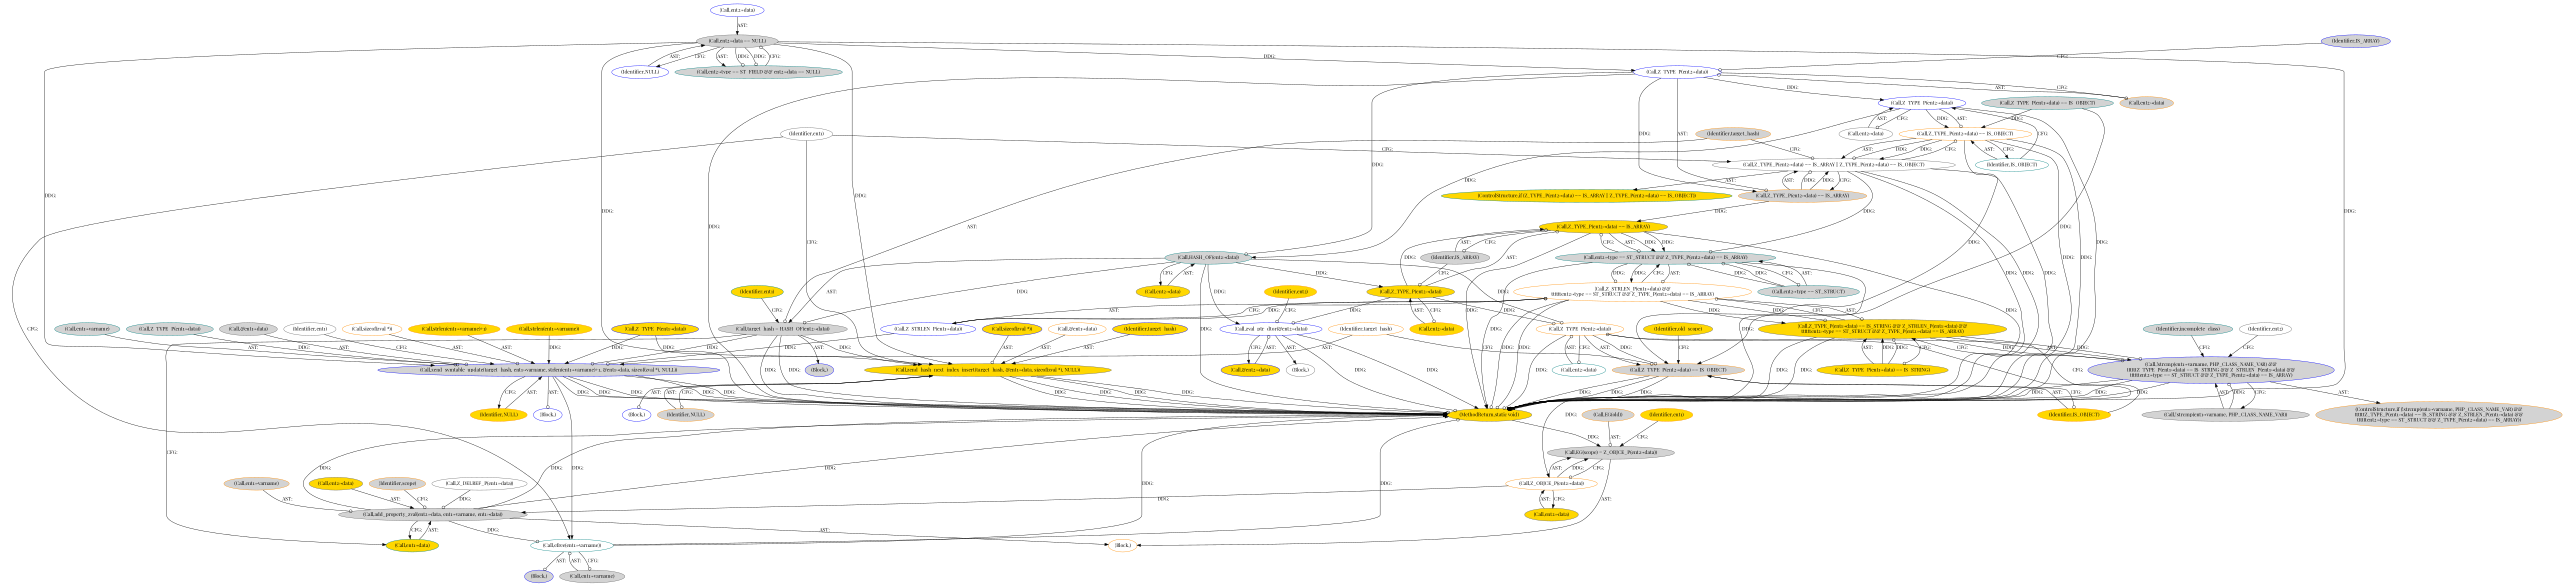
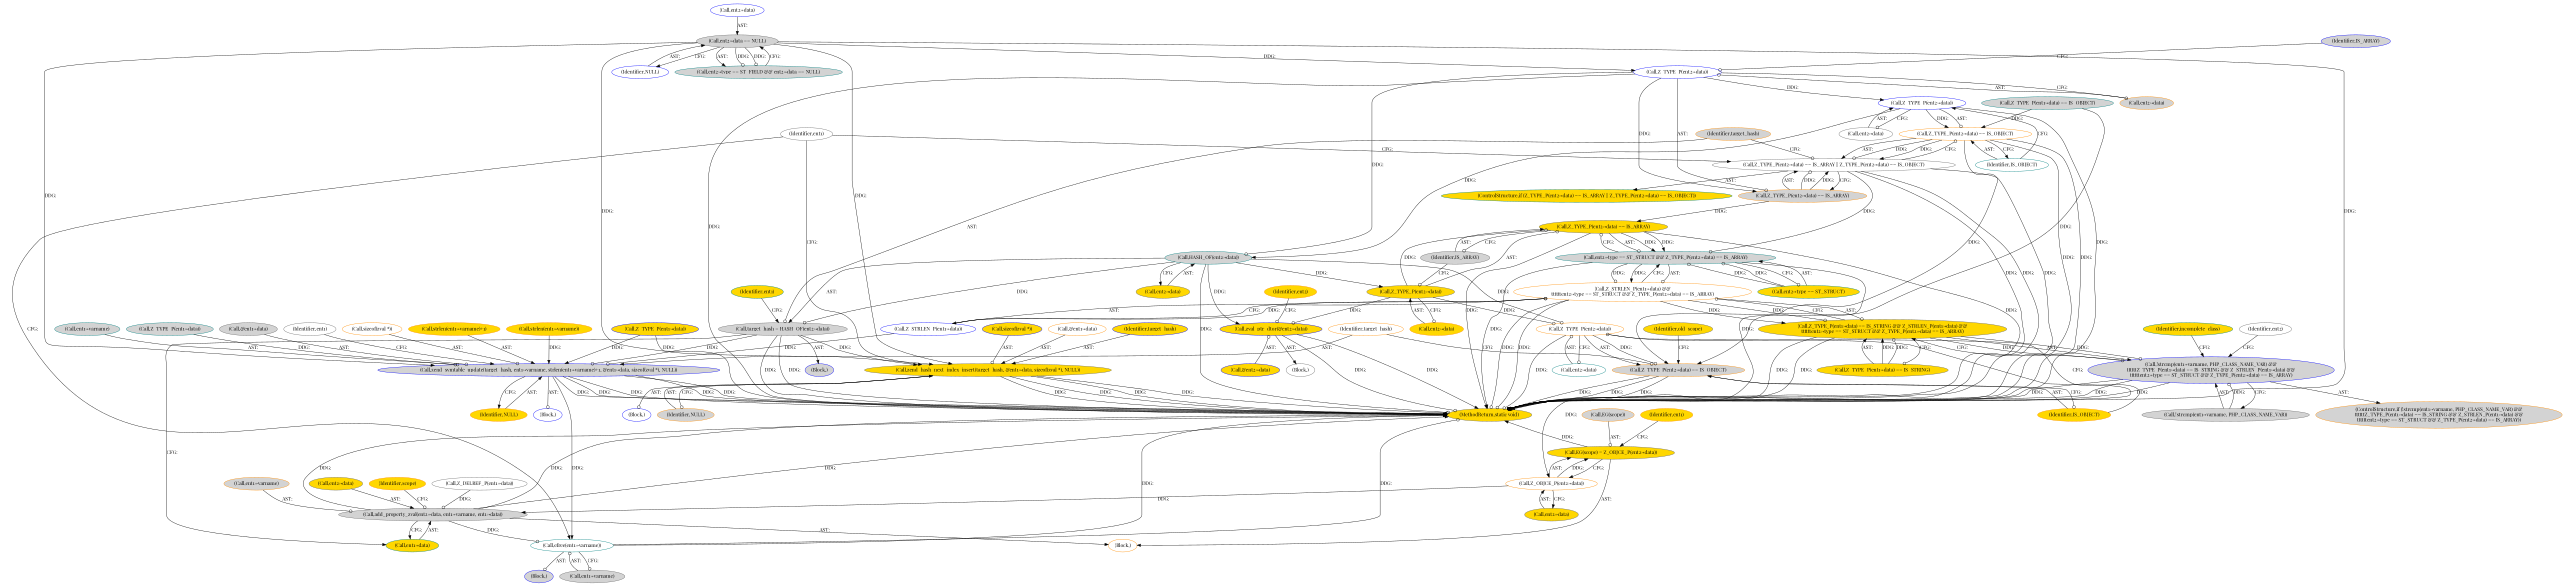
edge "(Call,ent2->type == ST_FIELD && ent2->data == NULL)" -> "(Call,ent2->data == NULL)": arrowhead odot -> normal
node "(Call,ent2->type == ST_STRUCT)": fillcolor lightgrey -> gold
node "(Call,zval_ptr_dtor(&ent2->data))": fillcolor white -> gold
node "(Identifier,incomplete_class)": fillcolor lightgrey -> gold
edge "(Call,zval_ptr_dtor(&ent2->data))" -> "(Call,&ent2->data)": removed, label "CFG:"
node "(Call,EG(old))": label "(Call,EG(old))" -> "(Call,EG(scope))"
edge "(MethodReturn,static void)" -> "(Call,EG(scope) = Z_OBJCE_P(ent2->data))": reversed
node "(Call,EG(scope) = Z_OBJCE_P(ent2->data))": fillcolor lightgrey -> gold
edge "(Call,EG(scope) = Z_OBJCE_P(ent2->data))" -> "(Call,Z_OBJCE_P(ent2->data))": arrowhead odot -> normal
node "(Identifier,scope)": fillcolor lightgrey -> gold
